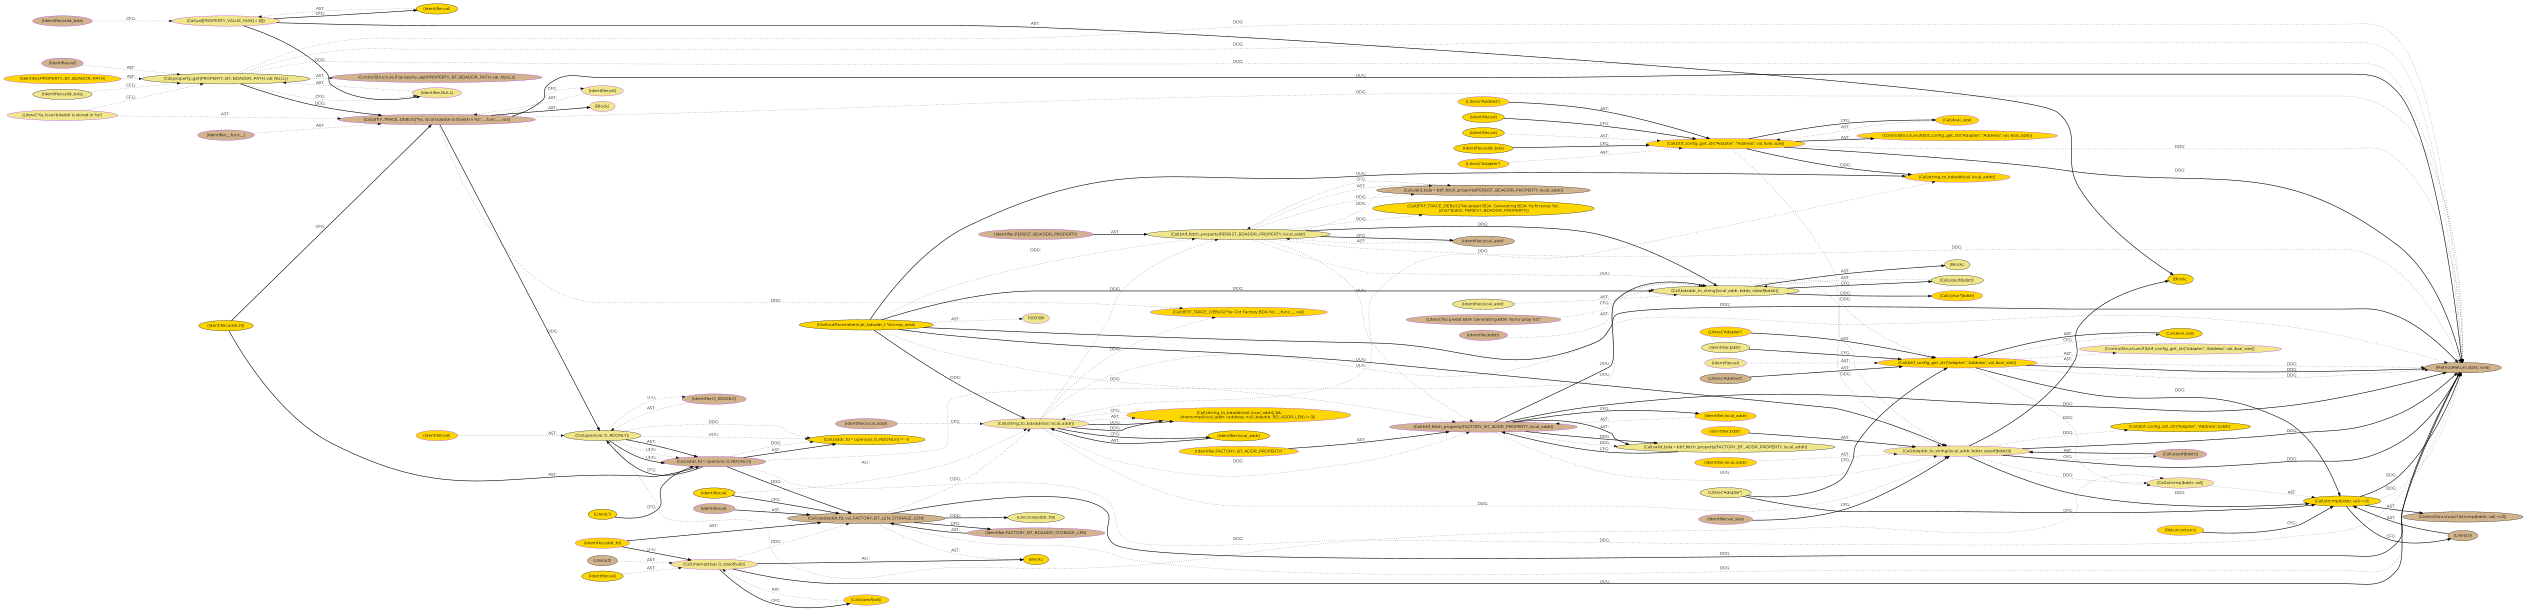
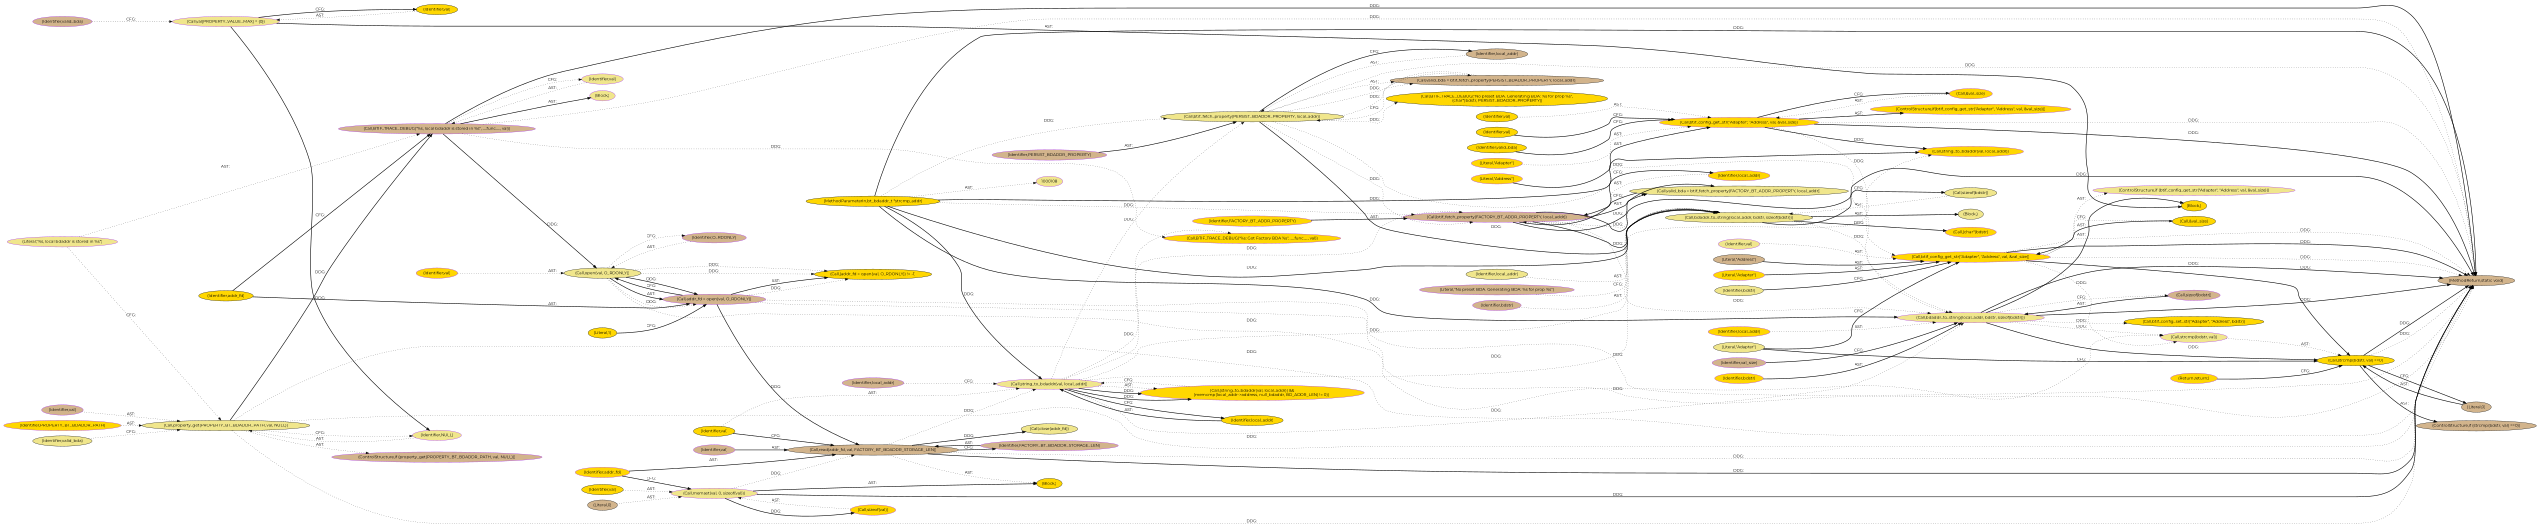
node "(Identifier,__func__)": removed
node "(Call,read(addr_fd, val, FACTORY_BT_LEN_STORAGE_LEN))": label "(Call,read(addr_fd, val, FACTORY_BT_LEN_STORAGE_LEN))" -> "(Call,read(addr_fd, val, FACTORY_BT_BDADDR_STORAGE_LEN))"
edge "(Call,memset(val, 0, sizeof(val)))" -> "(Call,sizeof(val))": label "CFG: " -> "DDG: "
